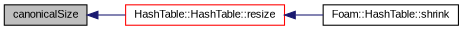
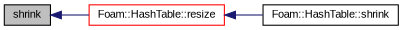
node "canonicalSize": label "canonicalSize" -> "shrink"
node "HashTable::HashTable::resize": label "HashTable::HashTable::resize" -> "Foam::HashTable::resize"
